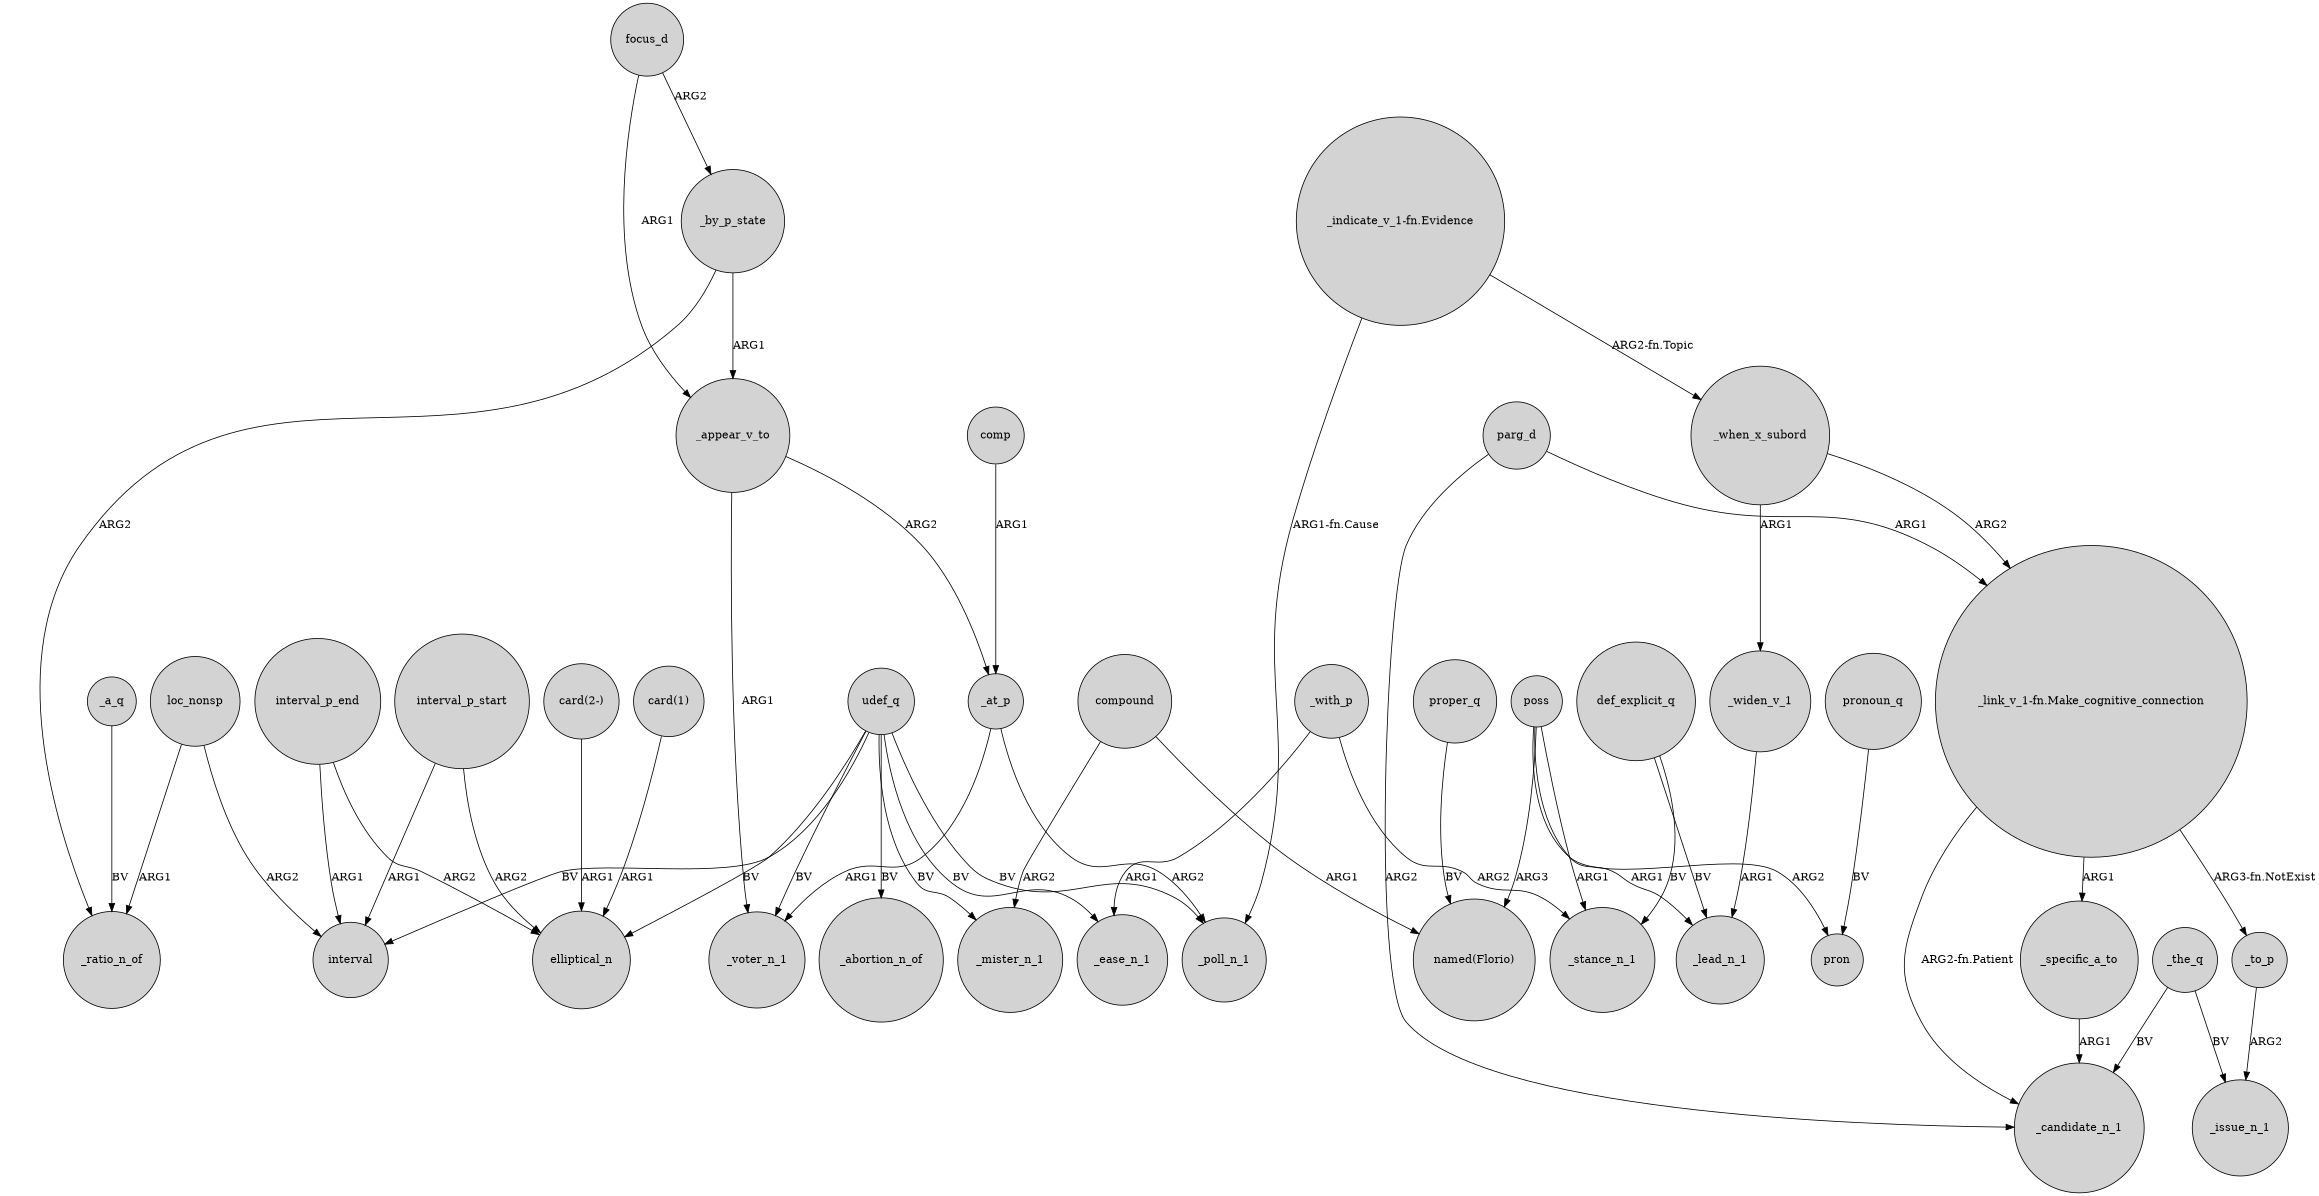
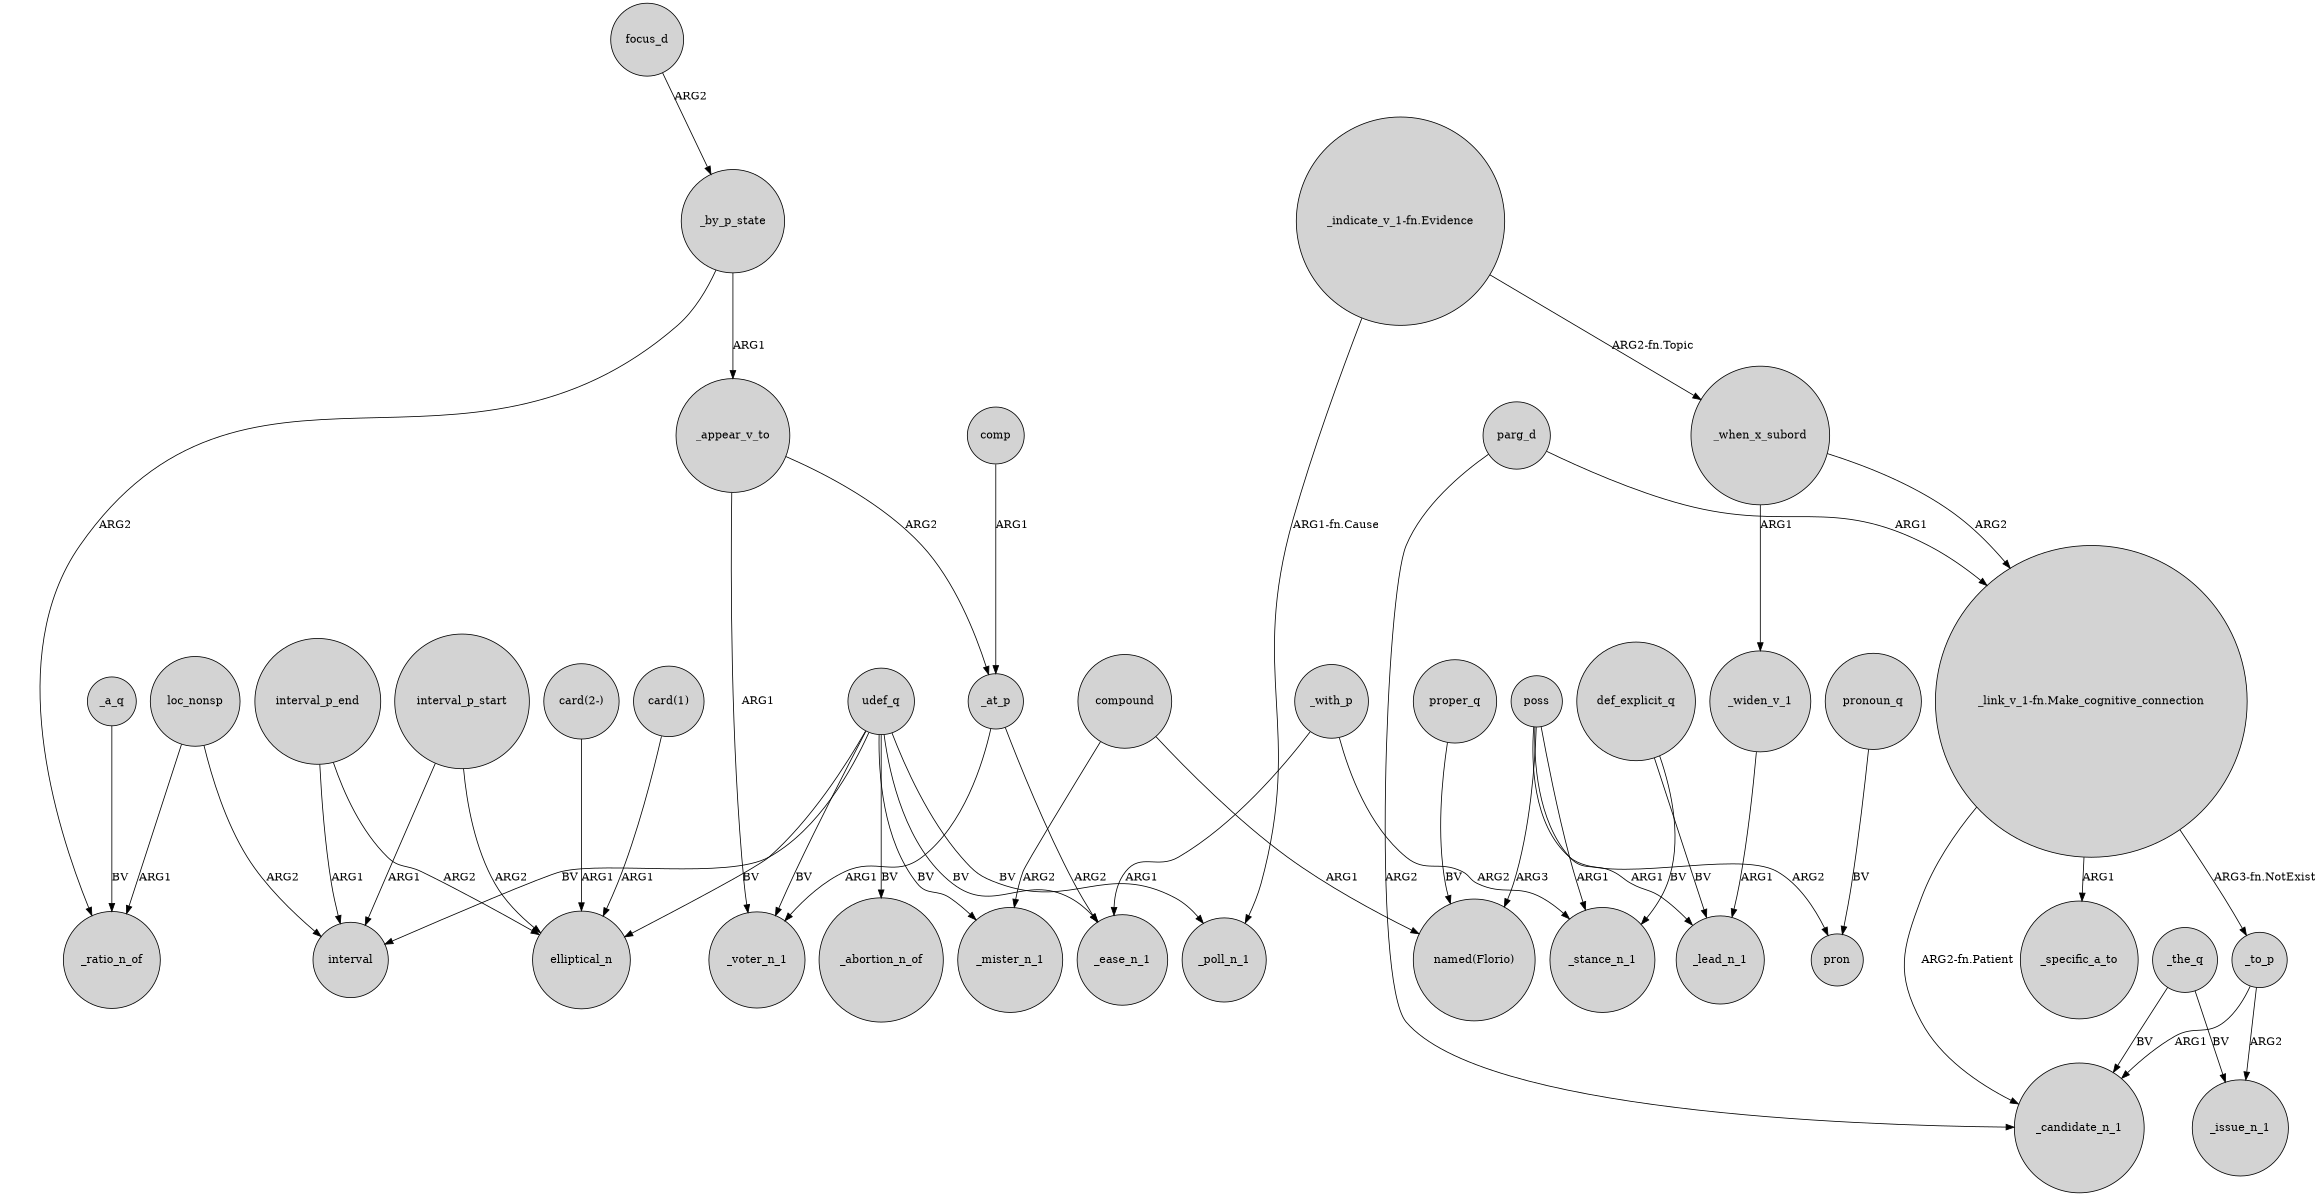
edge "focus_d" -> "_appear_v_to": removed, label "ARG1"
edge "_at_p" -> "_poll_n_1": now "_at_p" -> "_ease_n_1"
edge "_specific_a_to" -> "_candidate_n_1": now "_to_p" -> "_candidate_n_1"
